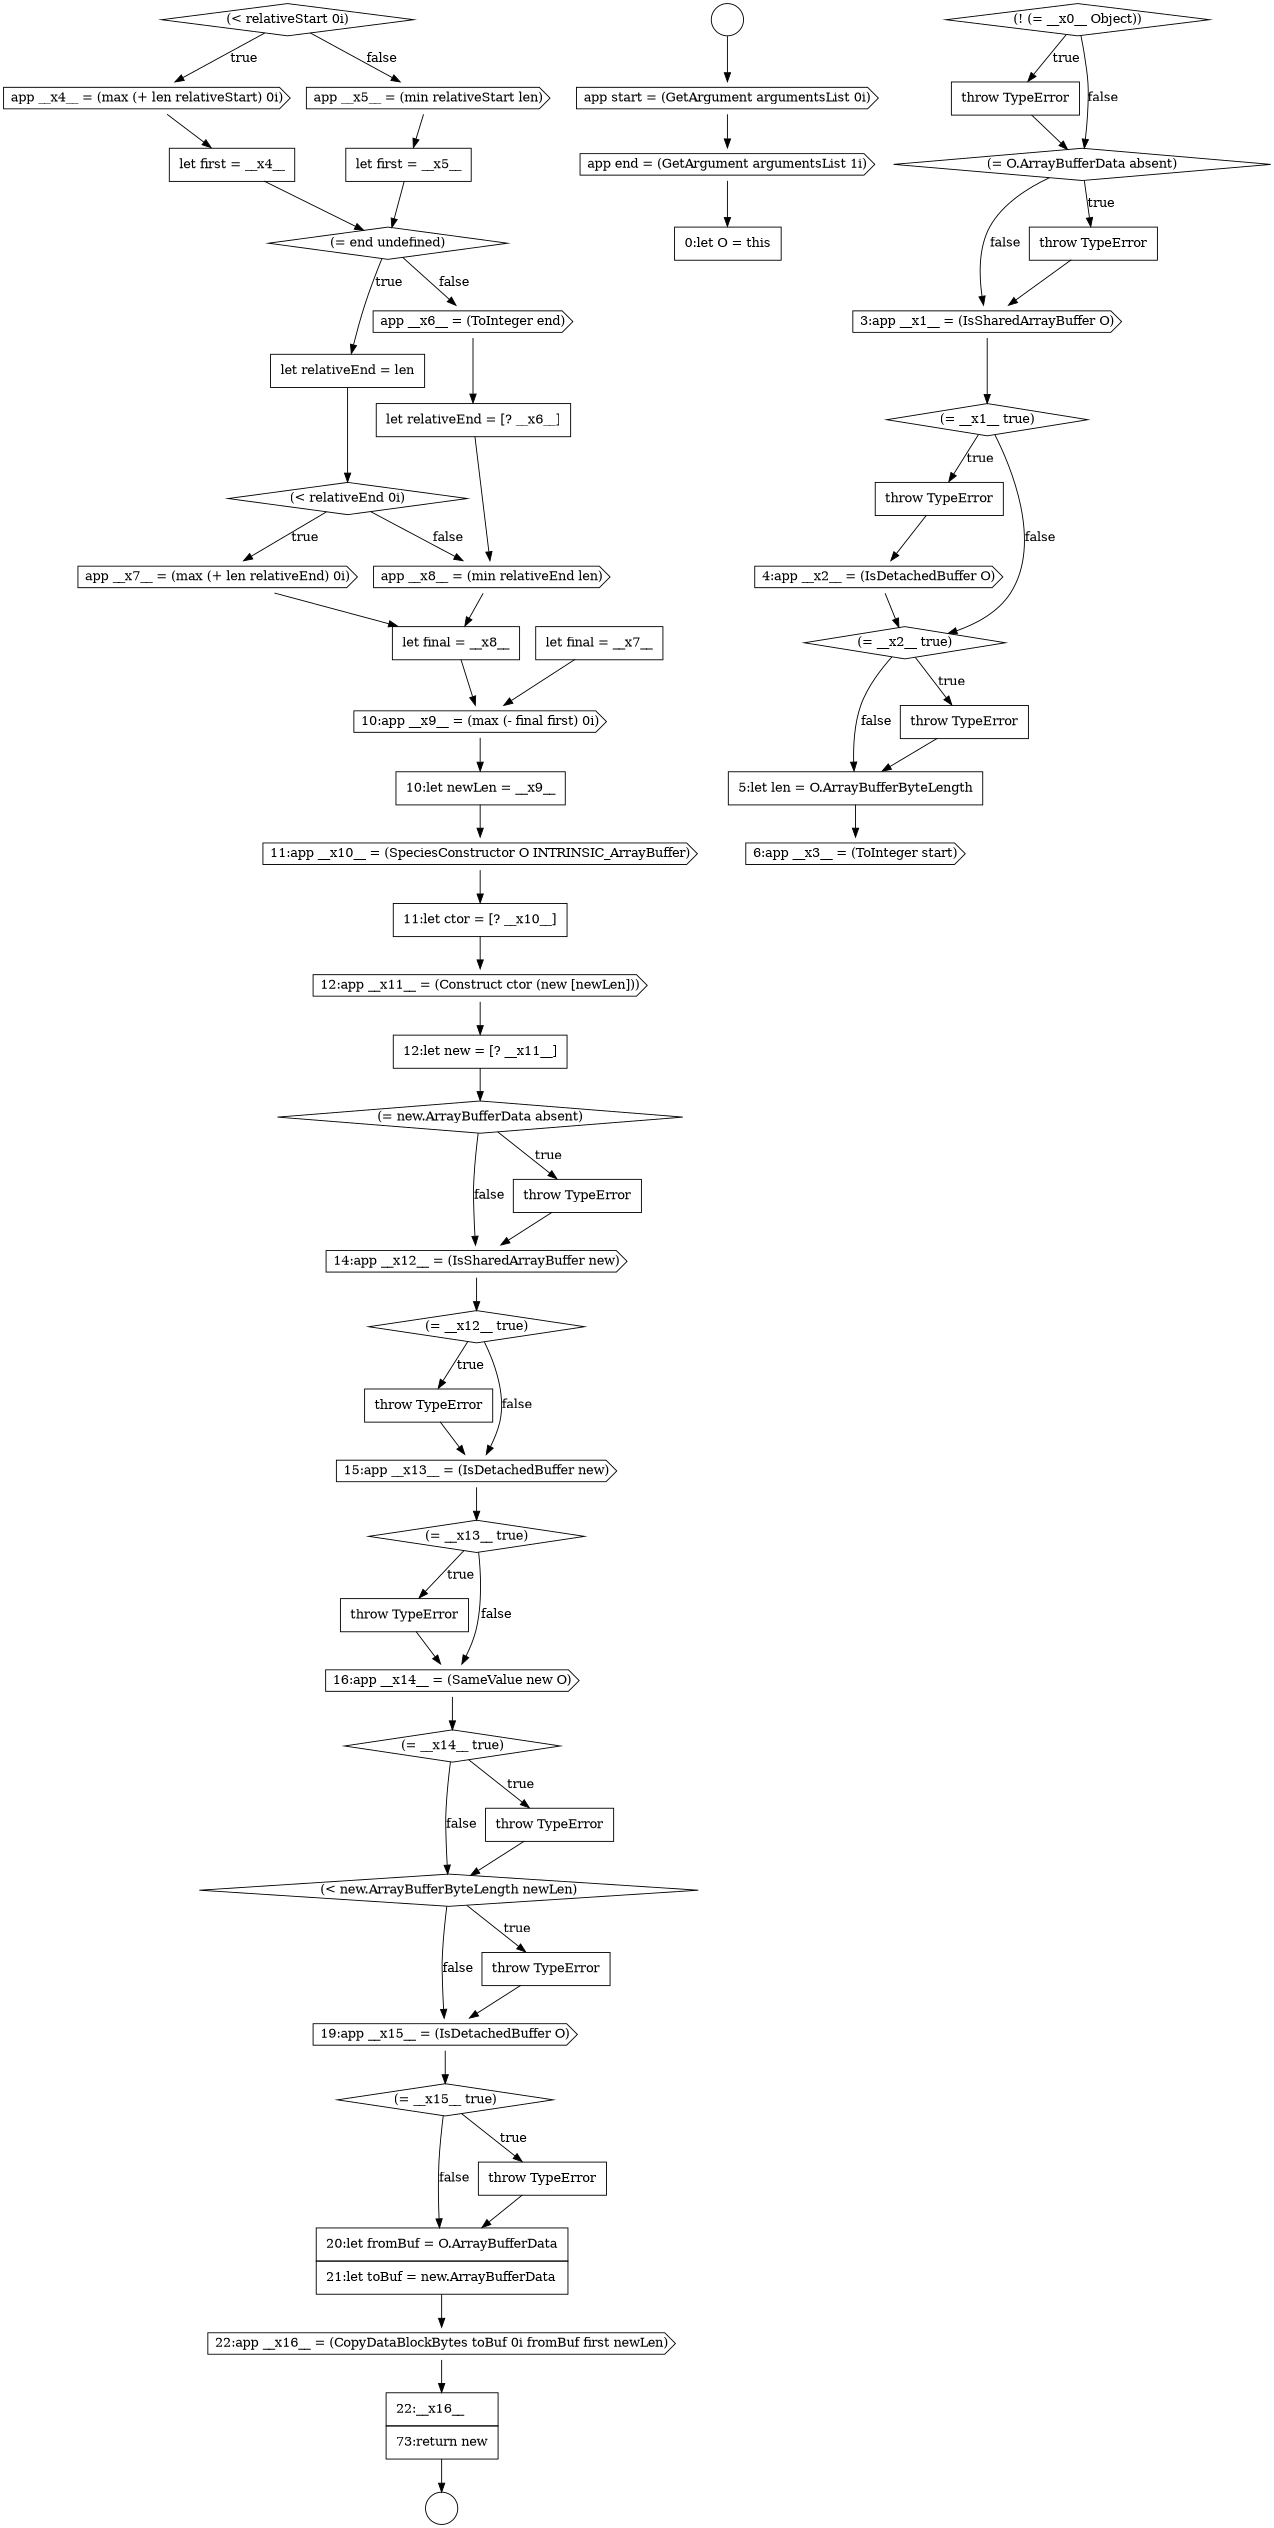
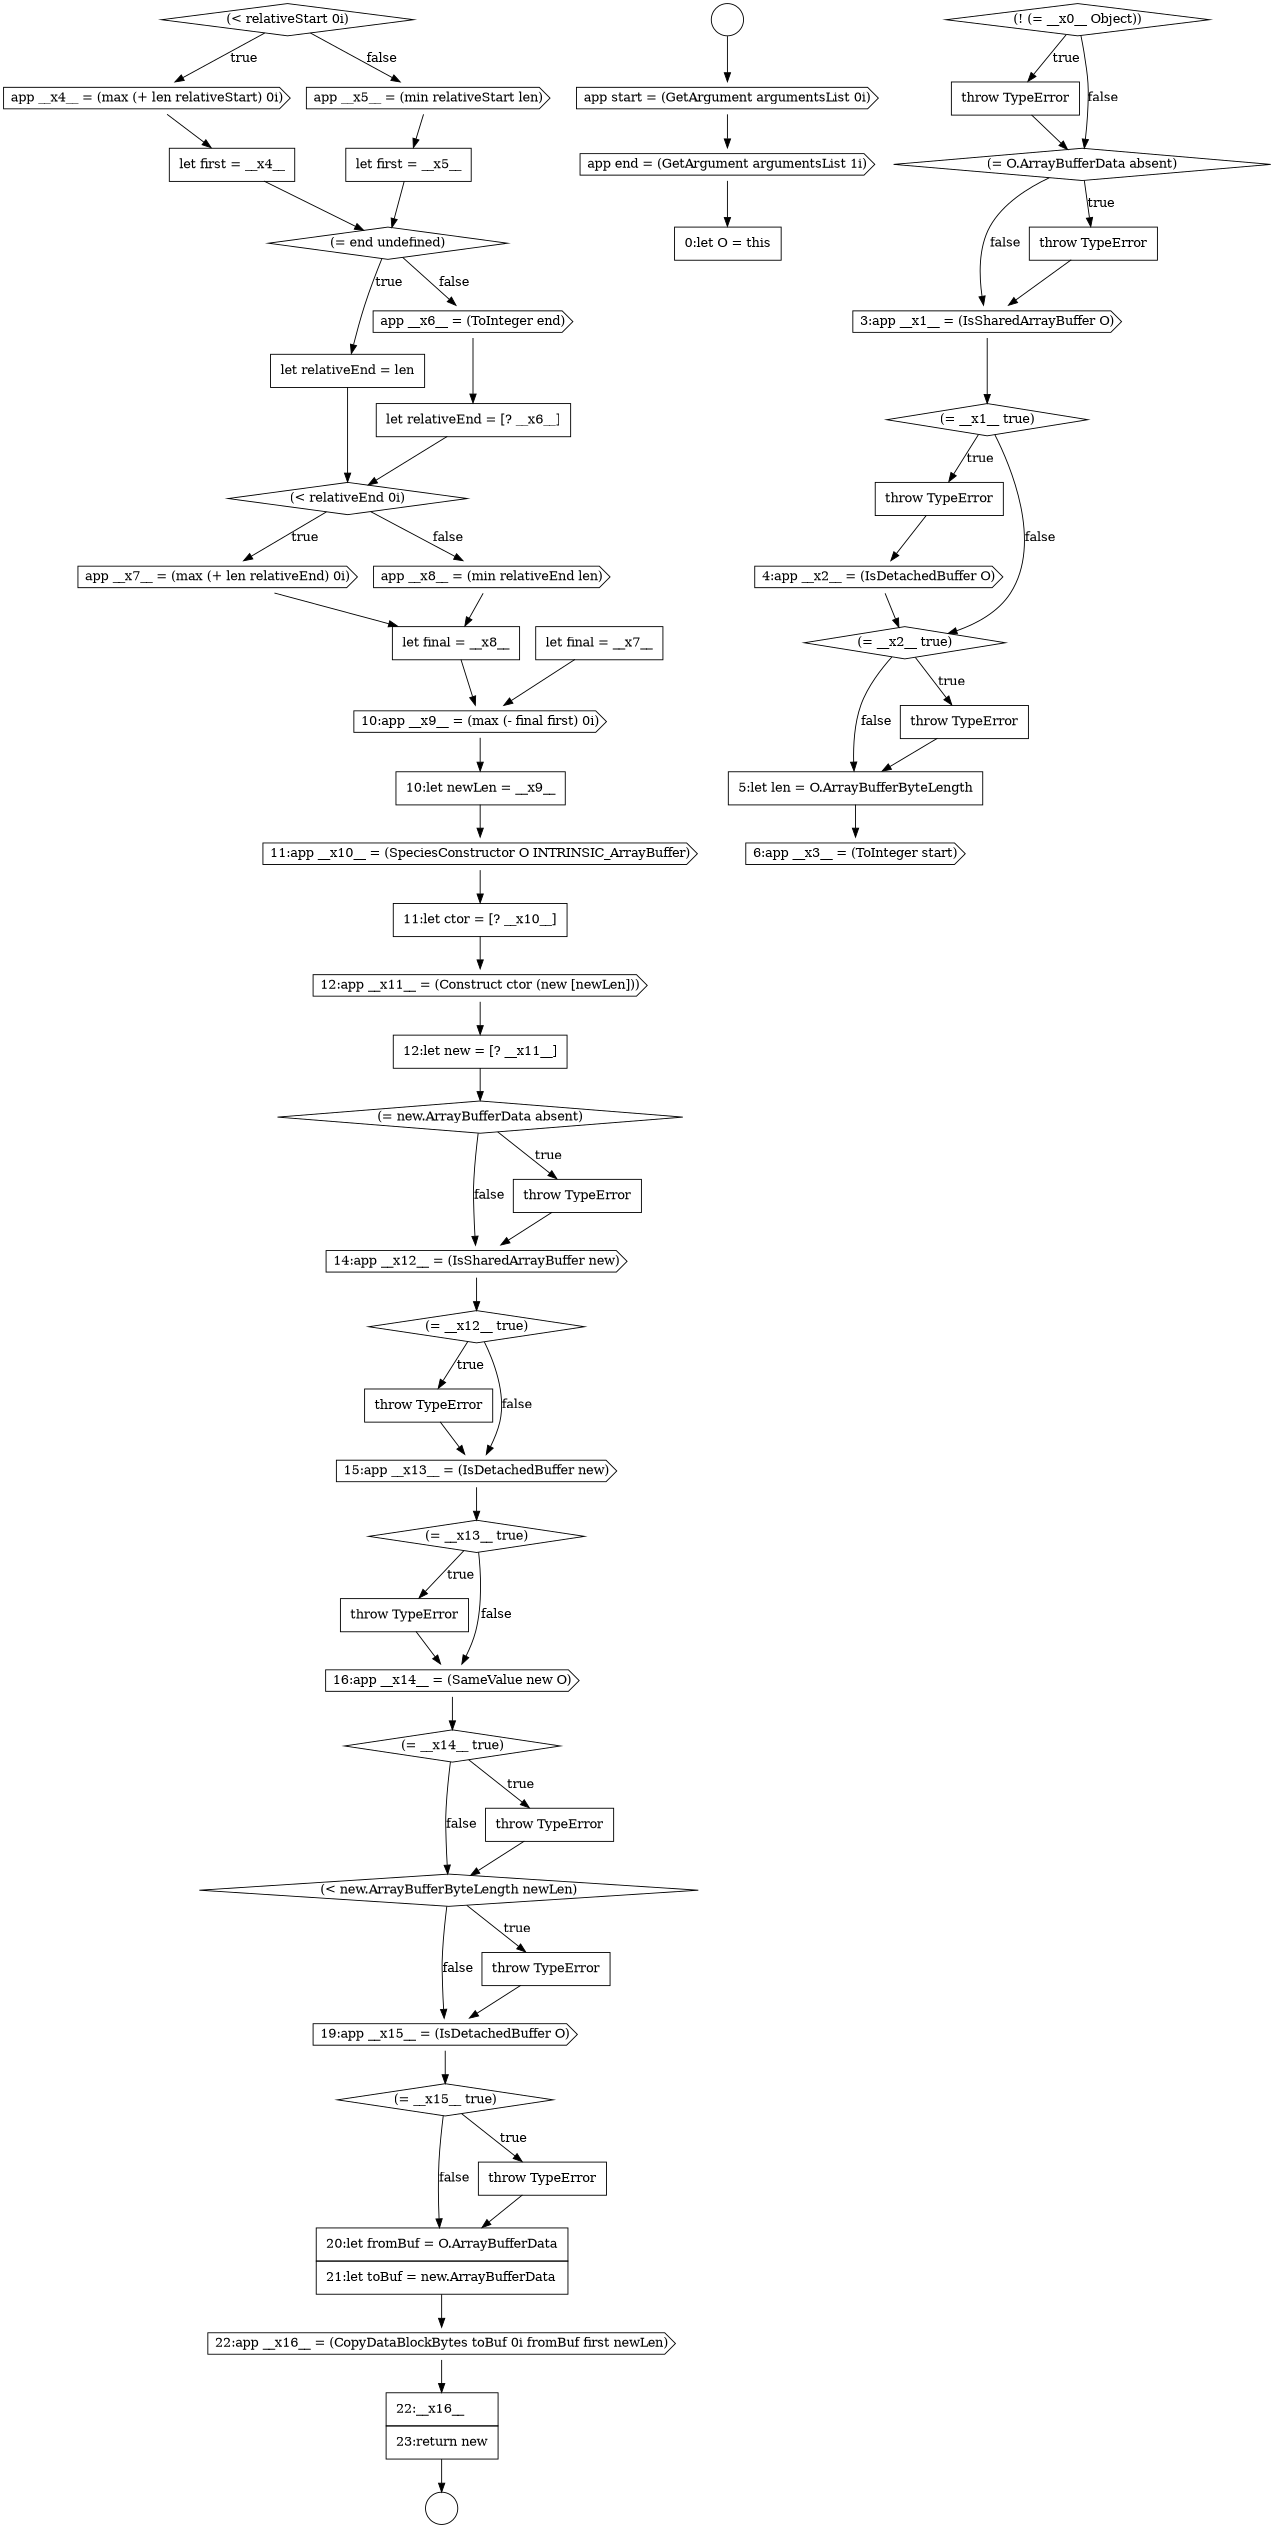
edge "let relativeEnd = [? __x6__]" -> "app __x8__ = (min relativeEnd len)": now "let relativeEnd = [? __x6__]" -> "(< relativeEnd 0i)"
node "22:__x16__": text "73:return new" -> "23:return new"
